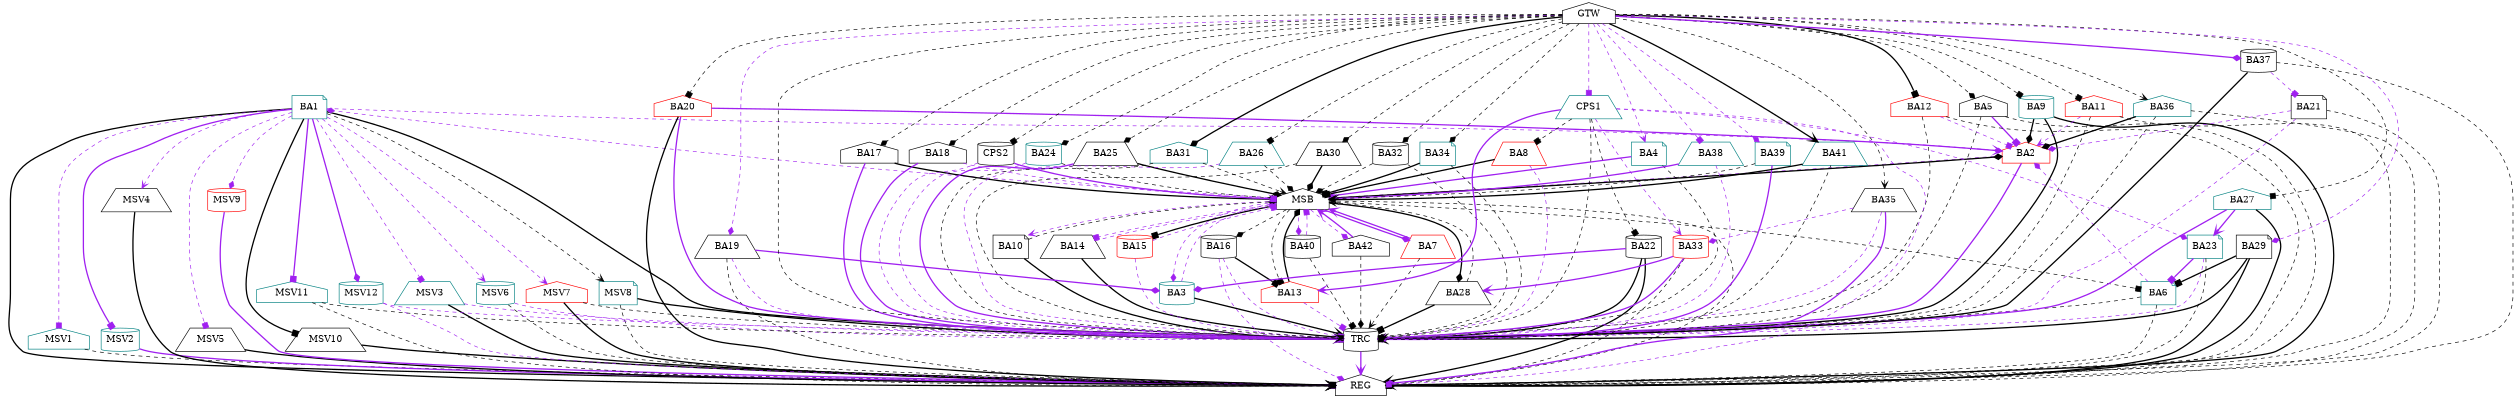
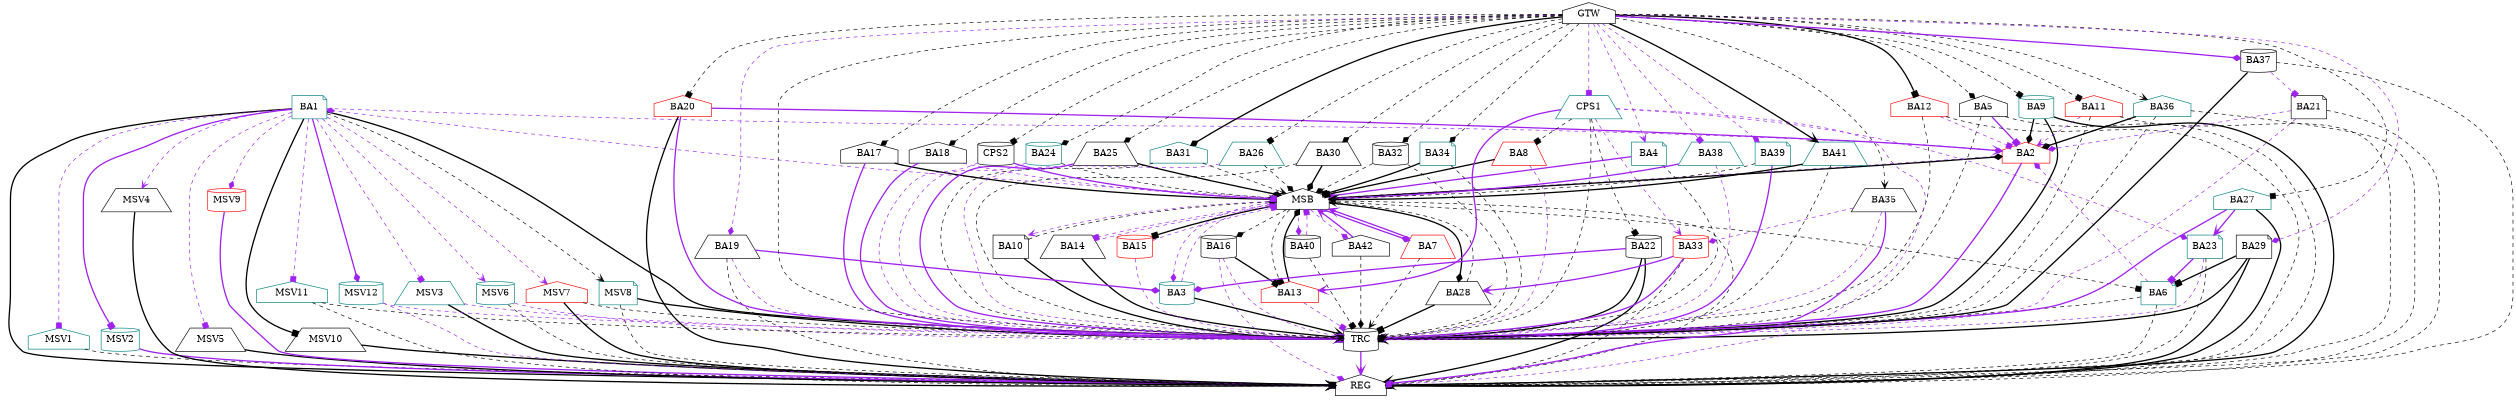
edge "BA1" -> "MSV11": style bold -> dashed
